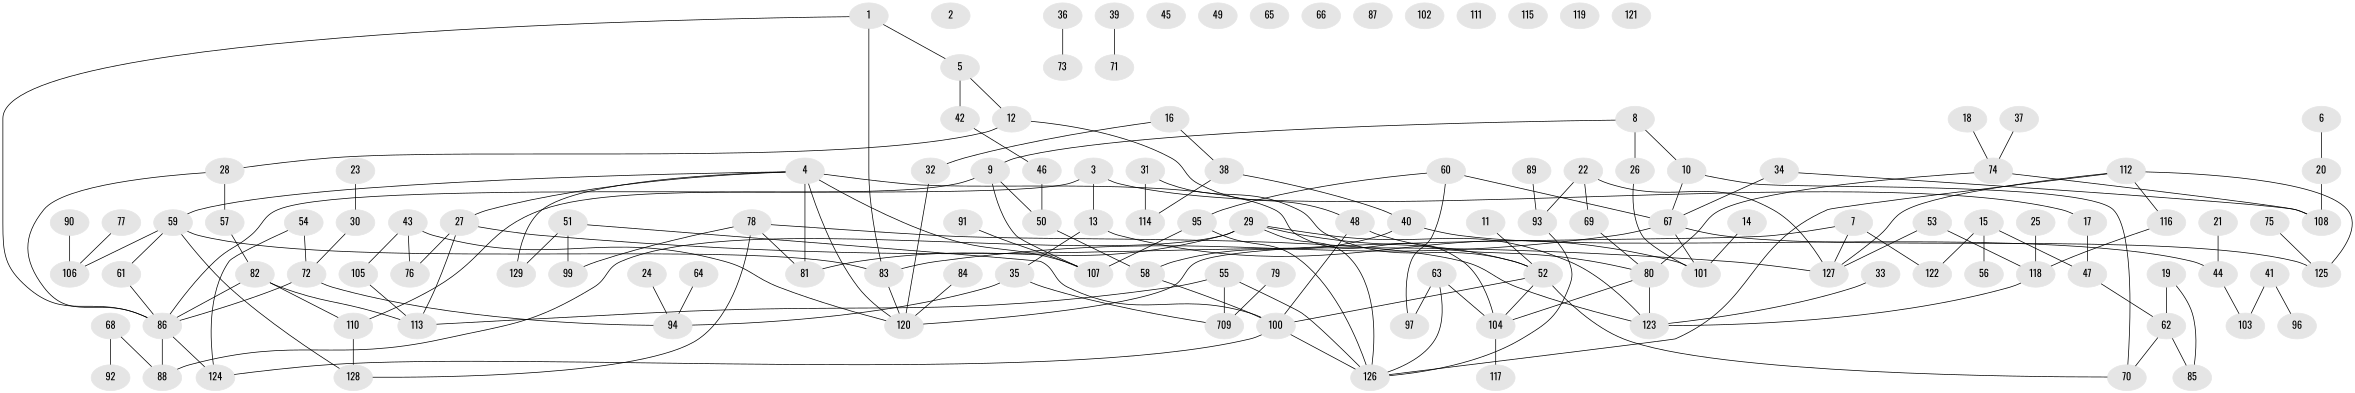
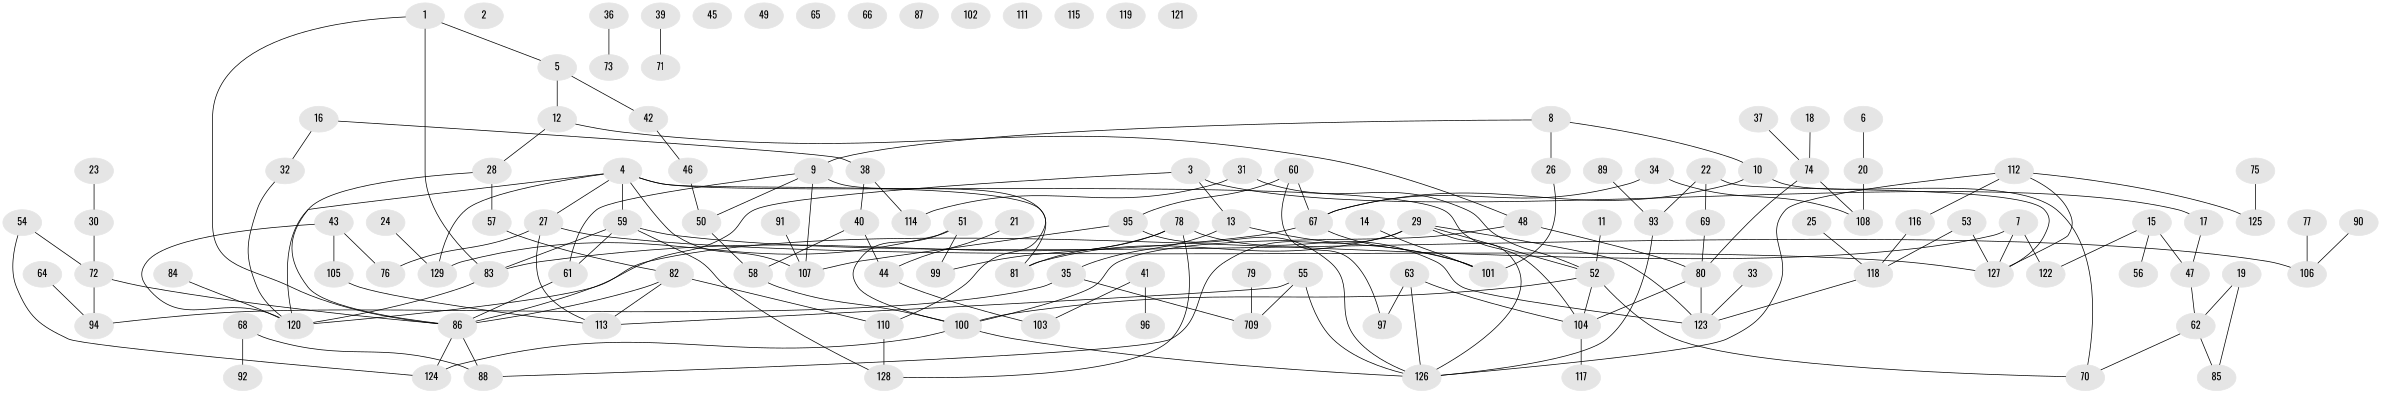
edge "9" -- "61": added
edge "67" -- "125": removed
edge "24" -- "94": now "24" -- "129"
